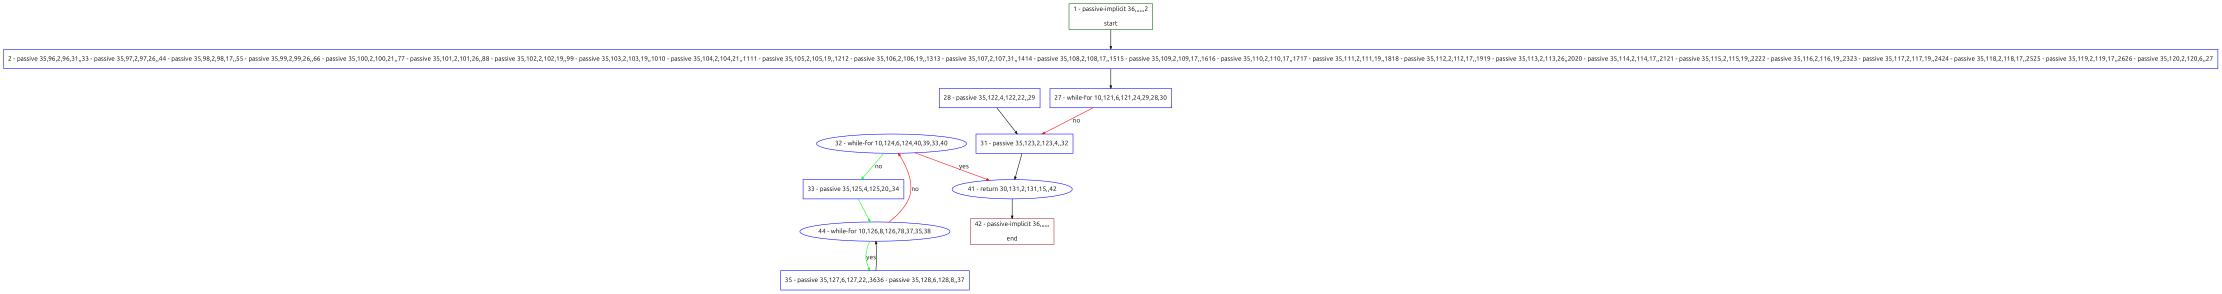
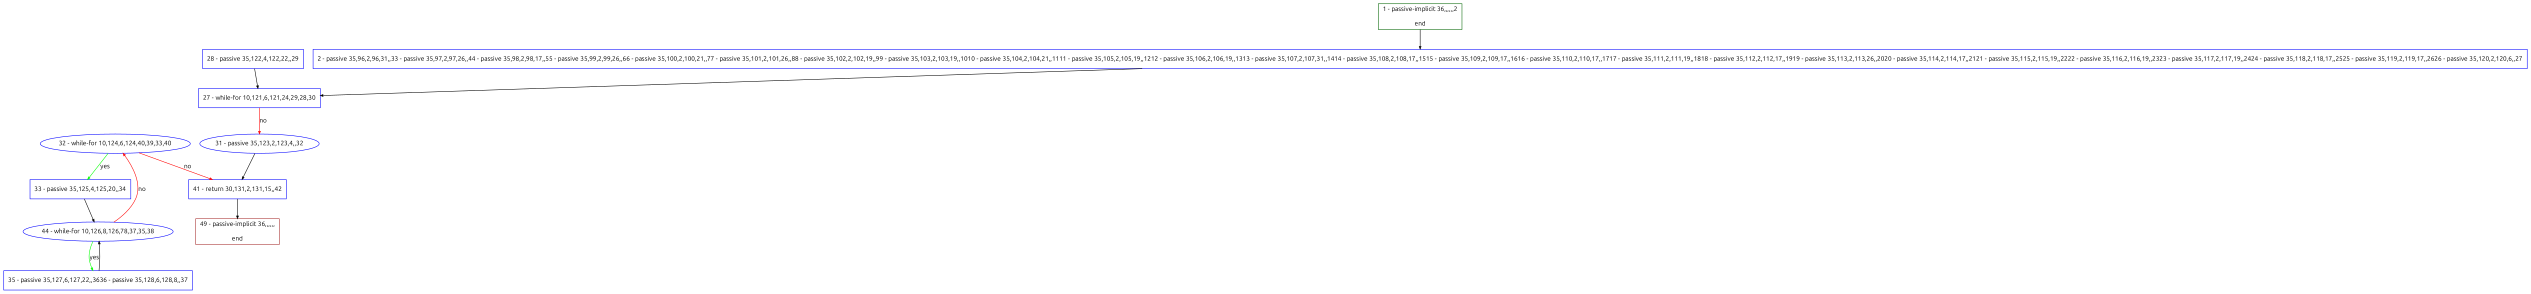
node "1 - passive-implicit 36,,,,,,2 start": label "1 - passive-implicit 36,,,,,,2 start" -> "1 - passive-implicit 36,,,,,,2 end"
edge "28 - passive 35,122,4,122,22,,29" -> "31 - passive 35,123,2,123,4,,32": now "28 - passive 35,122,4,122,22,,29" -> "27 - while-for 10,121,6,121,24,29,28,30"
node "31 - passive 35,123,2,123,4,,32": shape box -> ellipse
edge "32 - while-for 10,124,6,124,40,39,33,40" -> "33 - passive 35,125,4,125,20,,34": label "no" -> "yes"
edge "32 - while-for 10,124,6,124,40,39,33,40" -> "41 - return 30,131,2,131,15,,42": label "yes" -> "no"
node "41 - return 30,131,2,131,15,,42": shape ellipse -> box
edge "33 - passive 35,125,4,125,20,,34" -> "44 - while-for 10,126,8,126,78,37,35,38": color #00ff00 -> #000000
node "42 - passive-implicit 36,,,,,, end": label "42 - passive-implicit 36,,,,,, end" -> "49 - passive-implicit 36,,,,,, end"
